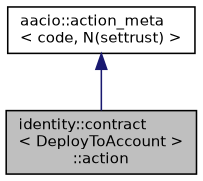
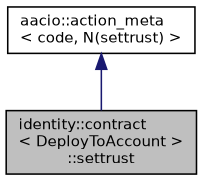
node "identity::contract < DeployToAccount > ::action": label "identity::contract < DeployToAccount > ::action" -> "identity::contract < DeployToAccount > ::settrust"
